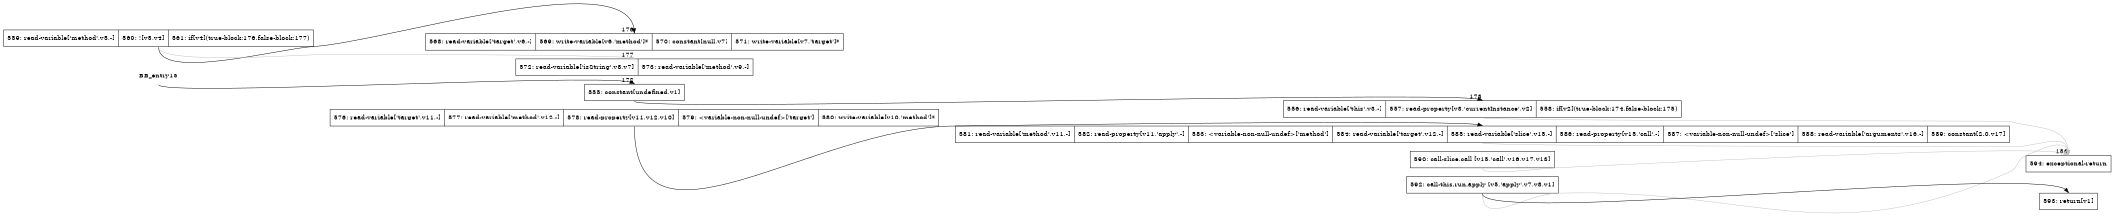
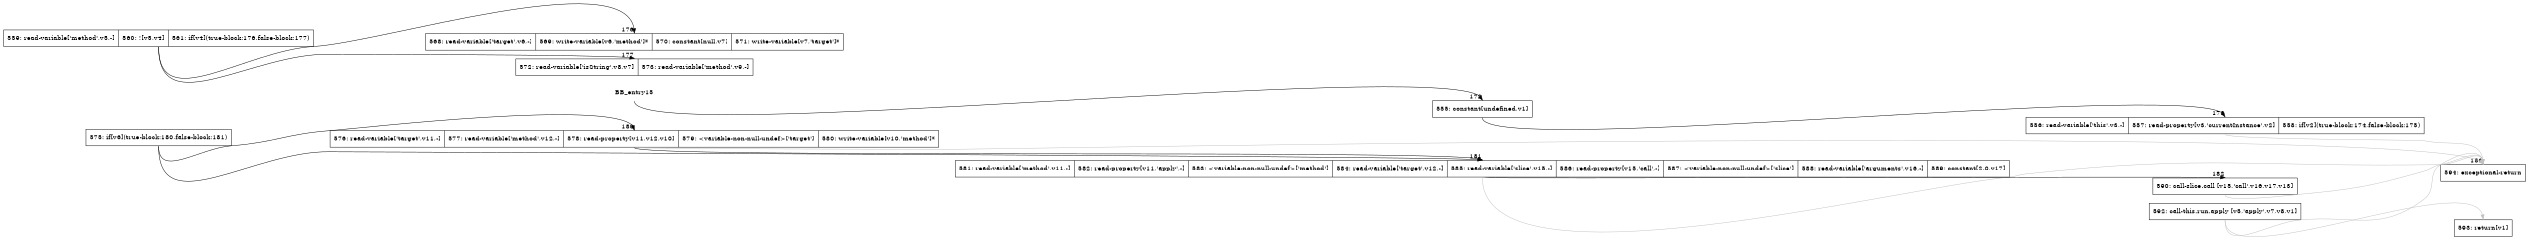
edge "559: read-variable['method',v5,-]" -> "572: read-variable['isString',v8,v7]": color gray -> black
node "575: if[v6](true-block:180,false-block:181)": added
edge "576: read-variable['target',v11,-]" -> "594: exceptional-return": added
edge "581: read-variable['method',v11,-]" -> "590: call-slice.call [v15,'call',v16,v17,v13]": added
edge "592: call-this.run.apply [v5,'apply',v7,v8,v1]" -> "593: return[v1]": color black -> gray
